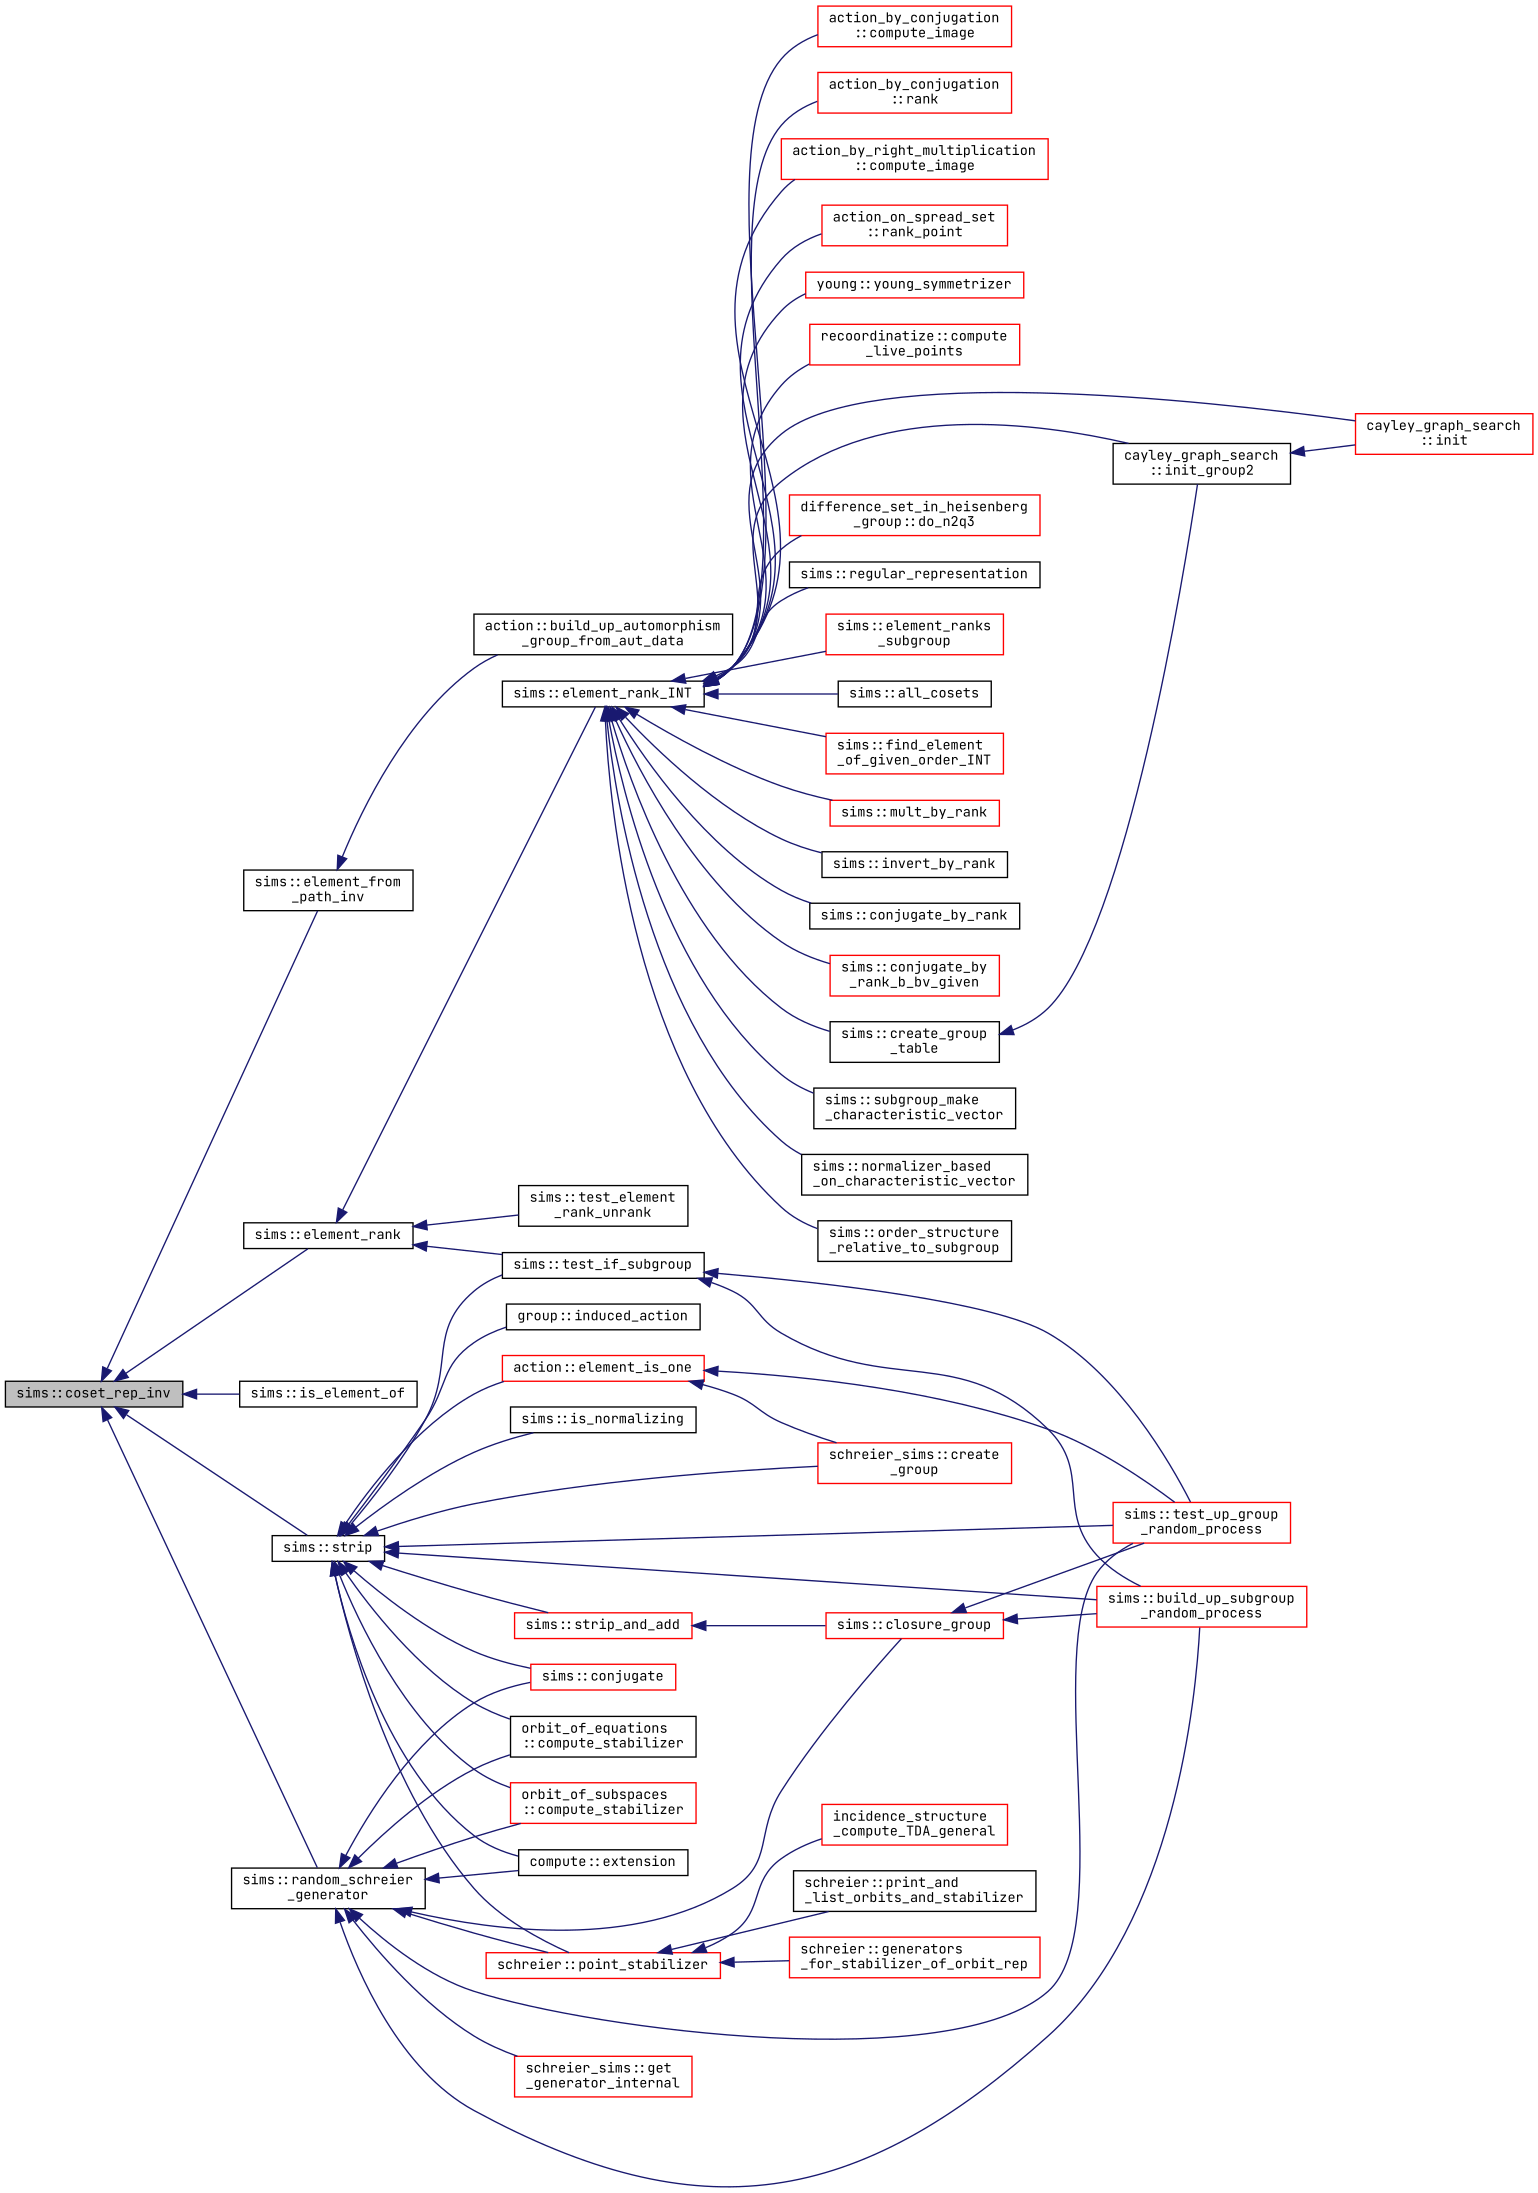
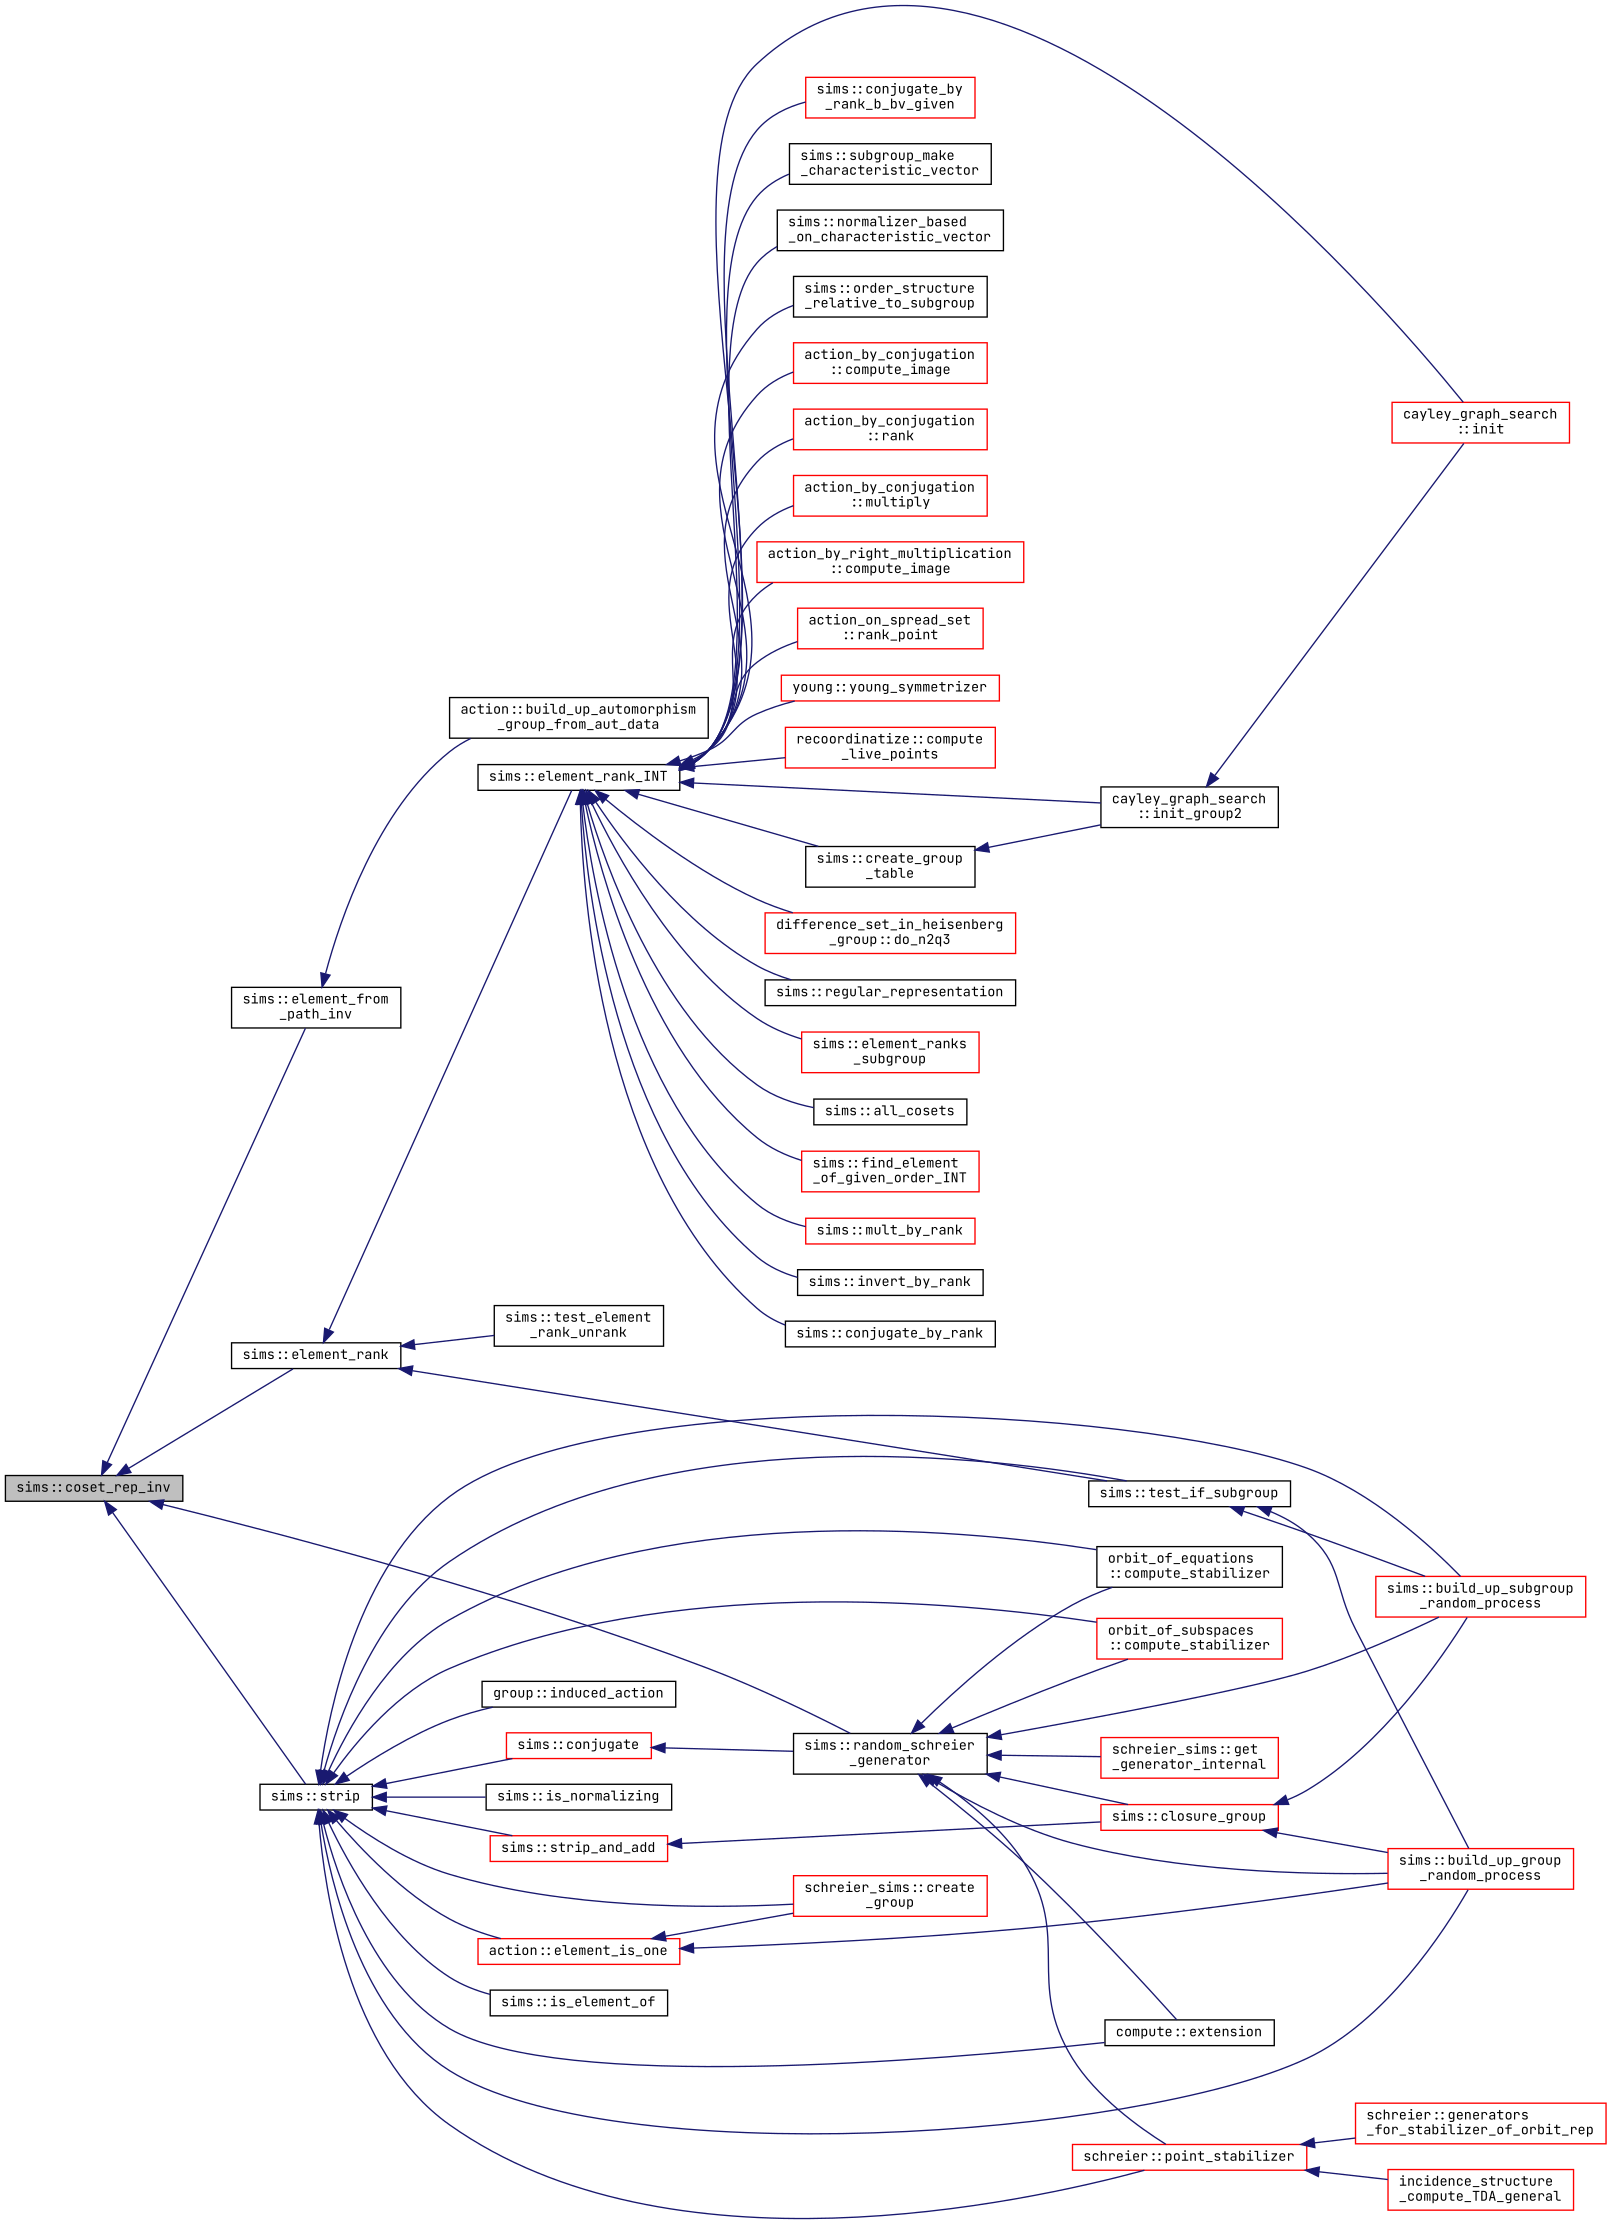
node "action_by_conjugation ::multiply": added
edge "sims::is_element_of" -> "sims::coset_rep_inv": now "sims::is_element_of" -> "sims::strip"
node "sims::test_up_group _random_process": label "sims::test_up_group _random_process" -> "sims::build_up_group _random_process"
edge "sims::conjugate" -> "sims::random_schreier _generator": reversed
node "schreier::print_and _list_orbits_and_stabilizer": removed
